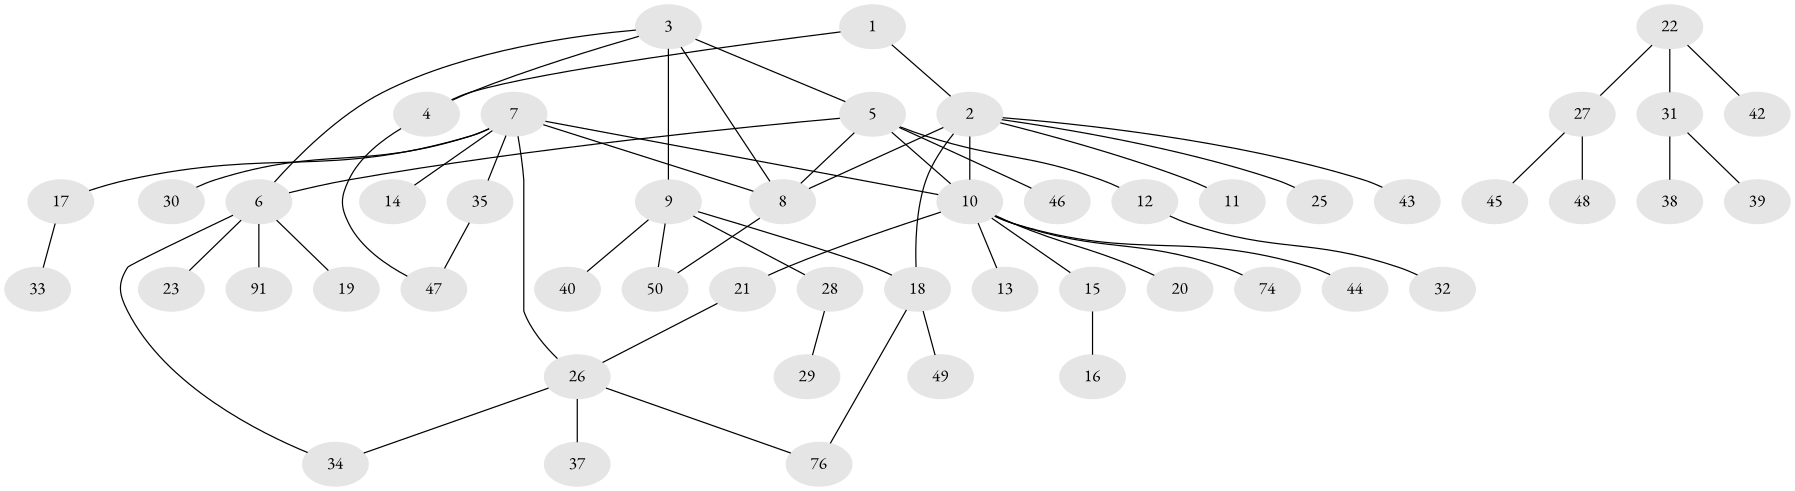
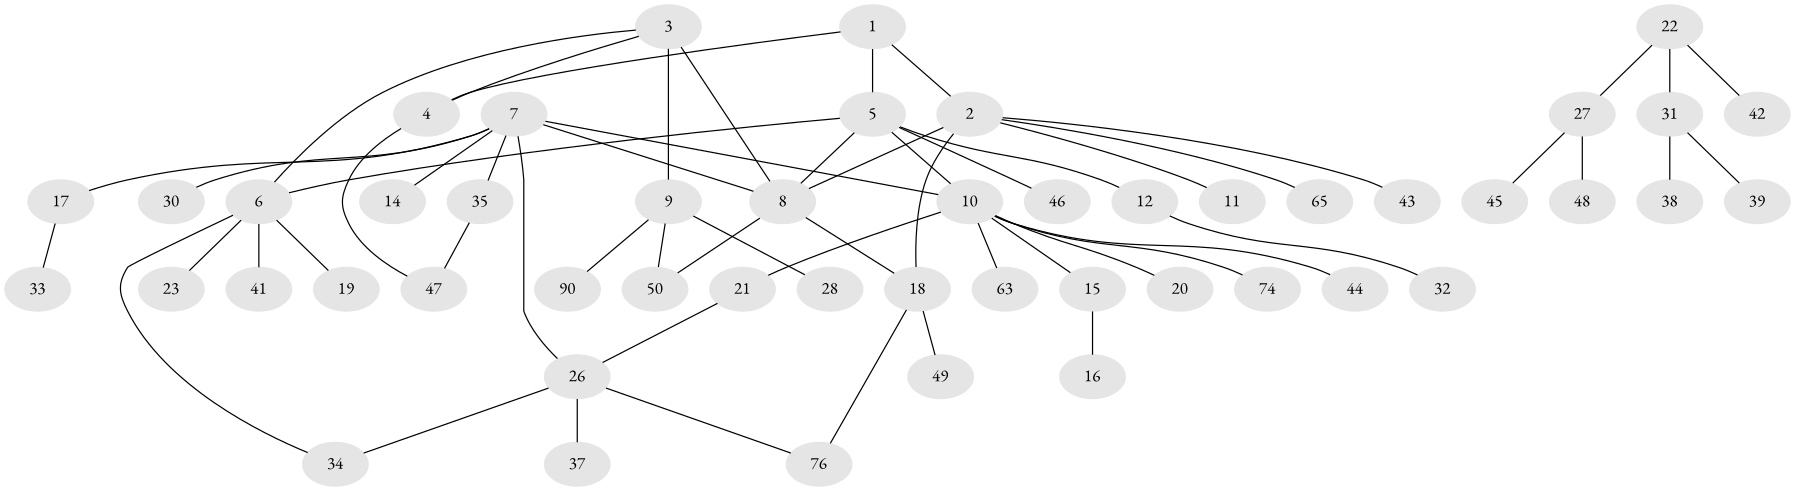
edge "3" -- "5": now "1" -- "5"
edge "2" -- "10": removed
node "25": label "25" -> "65"
edge "9" -- "18": now "8" -- "18"
node "91": label "91" -> "41"
node "40": label "40" -> "90"
node "13": label "13" -> "63"
node "29": removed
